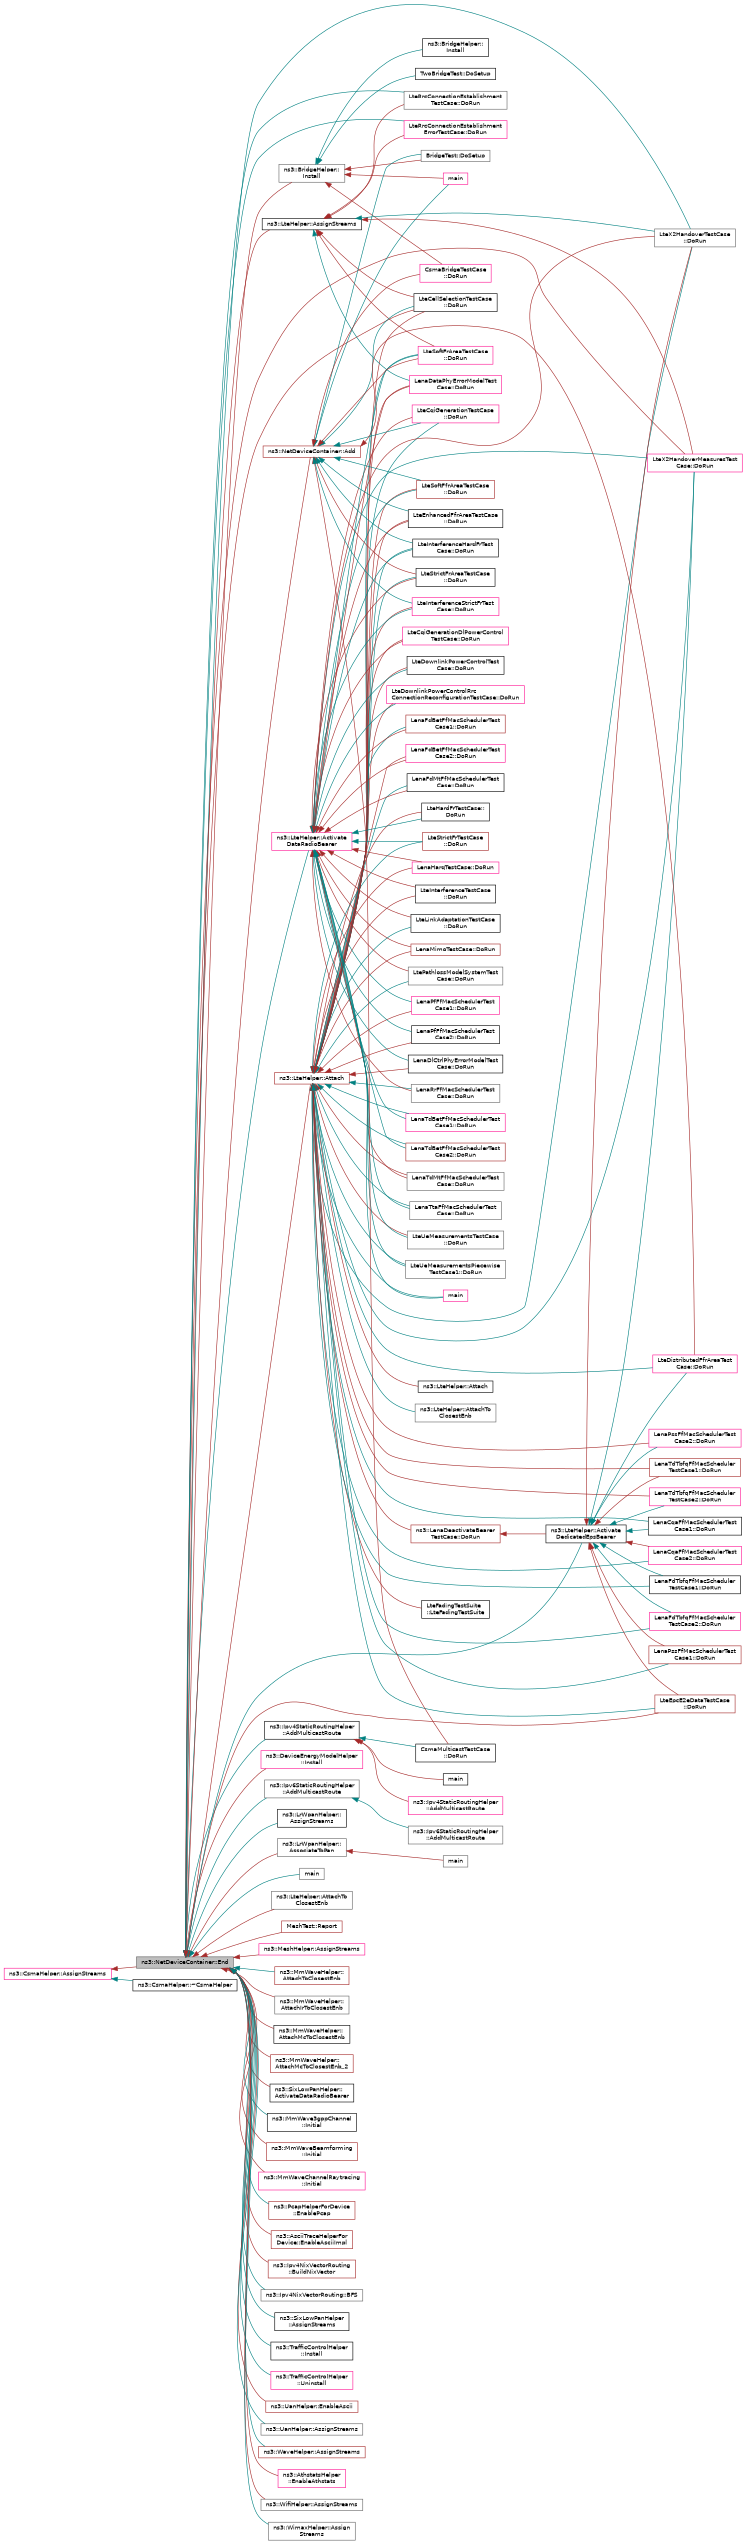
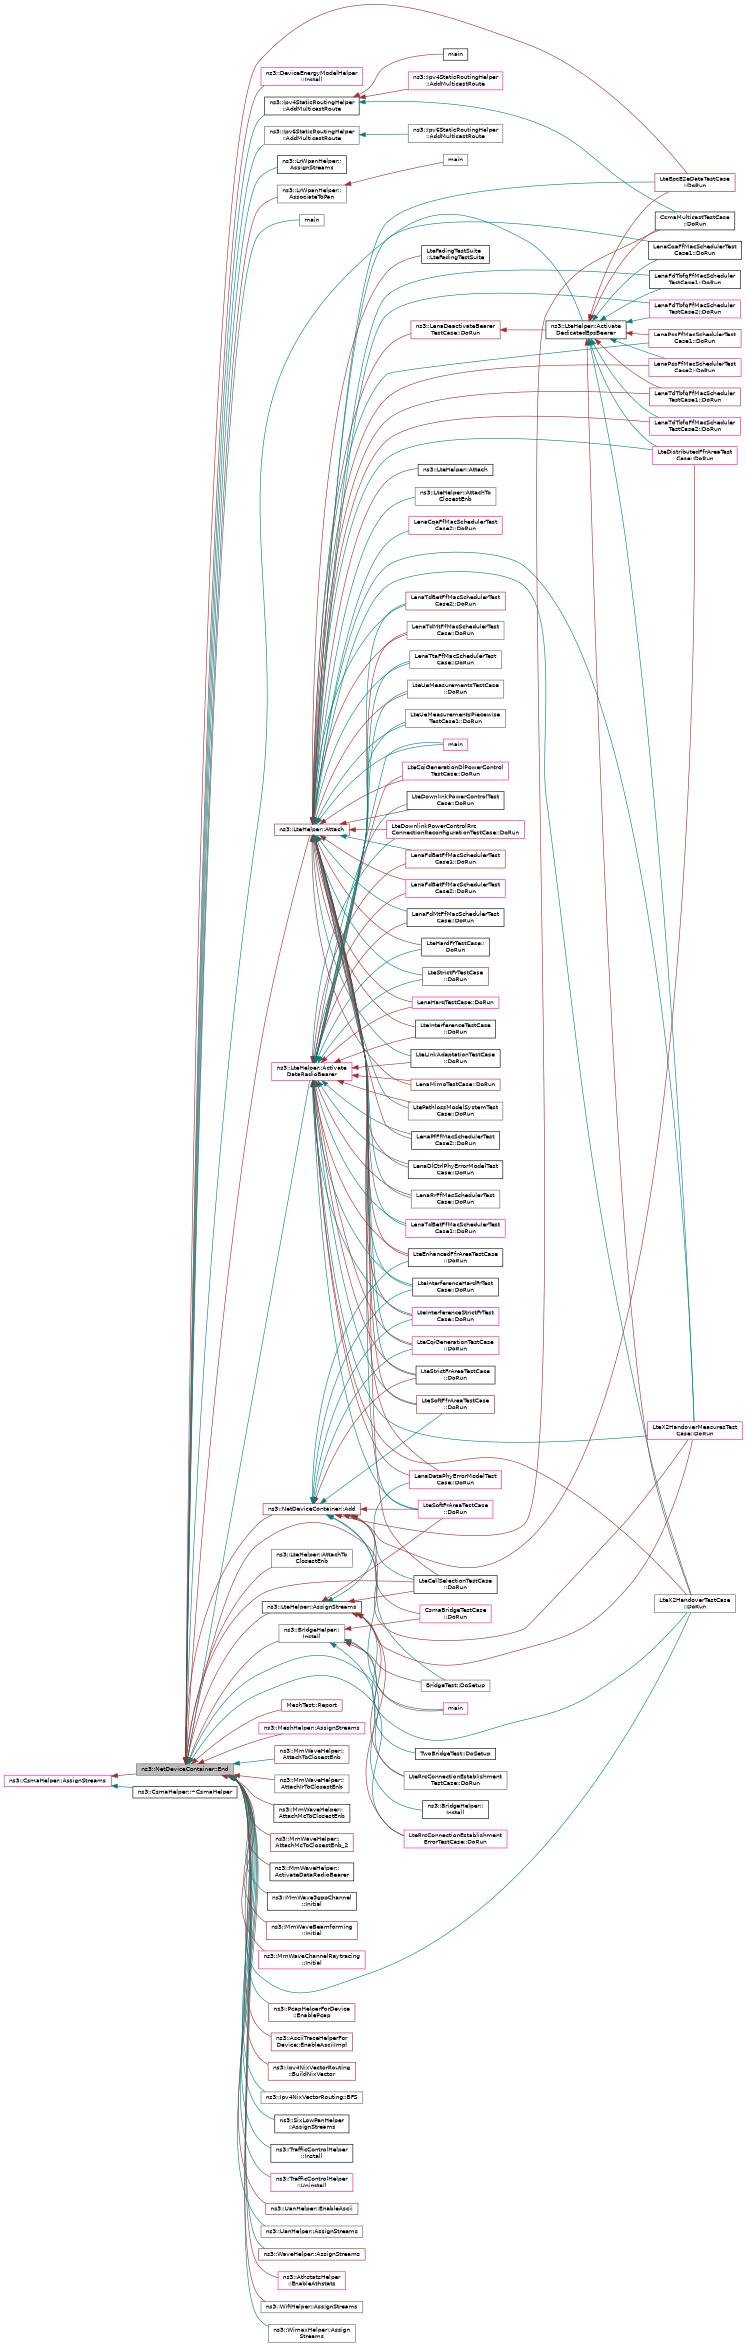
node "LenaPfFfMacSchedulerTest Case1::DoRun": removed
edge "LenaCqaFfMacSchedulerTest Case2::DoRun" -> "ns3::LteHelper::Activate DedicatedEpsBearer": now "CsmaMulticastTestCase ::DoRun" -> "ns3::LteHelper::Activate DedicatedEpsBearer"
node "ns3::SixLowPanHelper:: ActivateDataRadioBearer": label "ns3::SixLowPanHelper:: ActivateDataRadioBearer" -> "ns3::MmWaveHelper:: ActivateDataRadioBearer"
